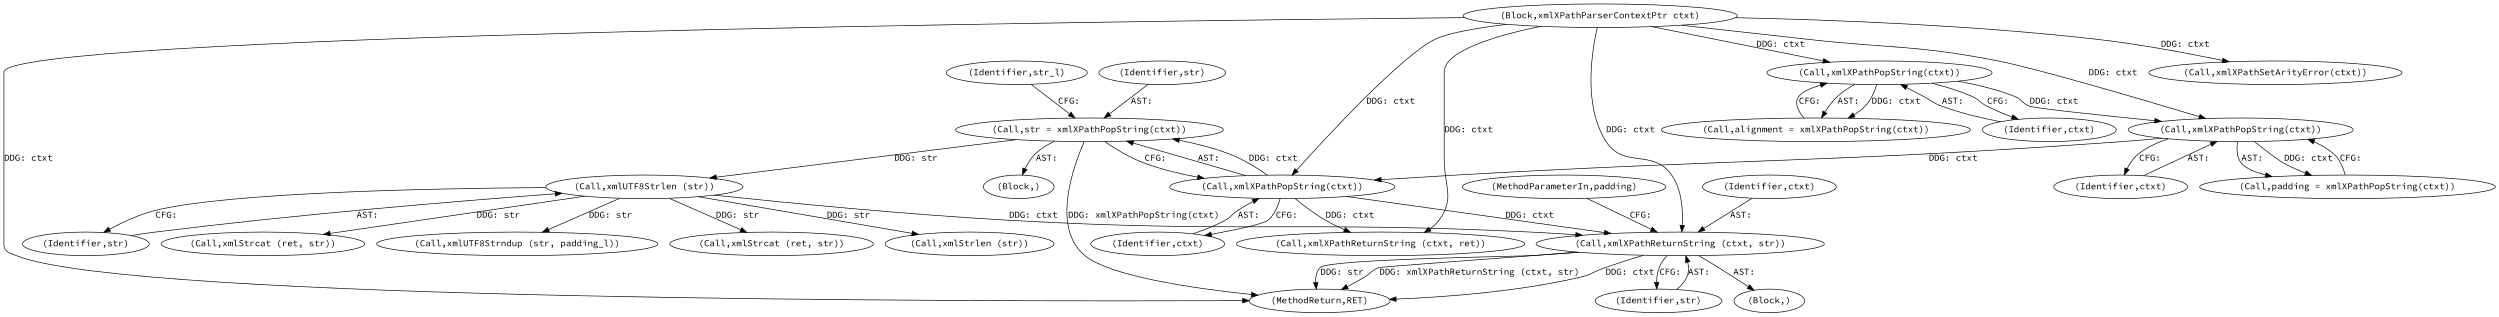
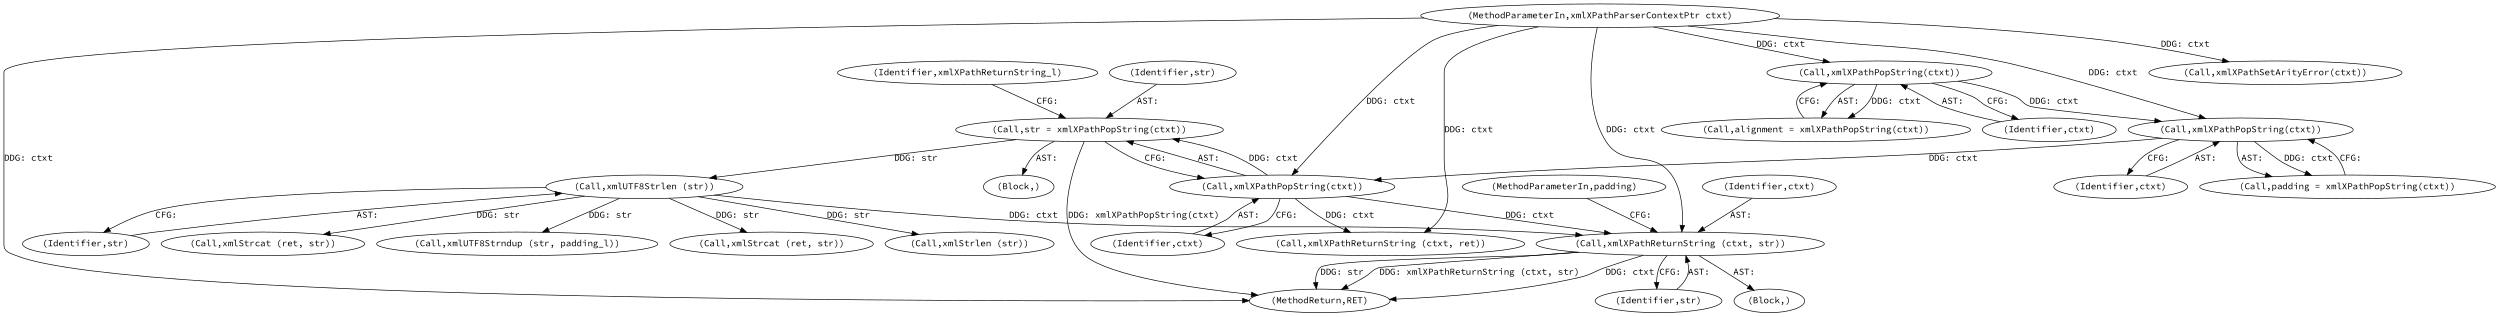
node "(Block,xmlXPathParserContextPtr ctxt)": label "(Block,xmlXPathParserContextPtr ctxt)" -> "(MethodParameterIn,xmlXPathParserContextPtr ctxt)"
node "(Identifier,str_l)": label "(Identifier,str_l)" -> "(Identifier,xmlXPathReturnString_l)"
